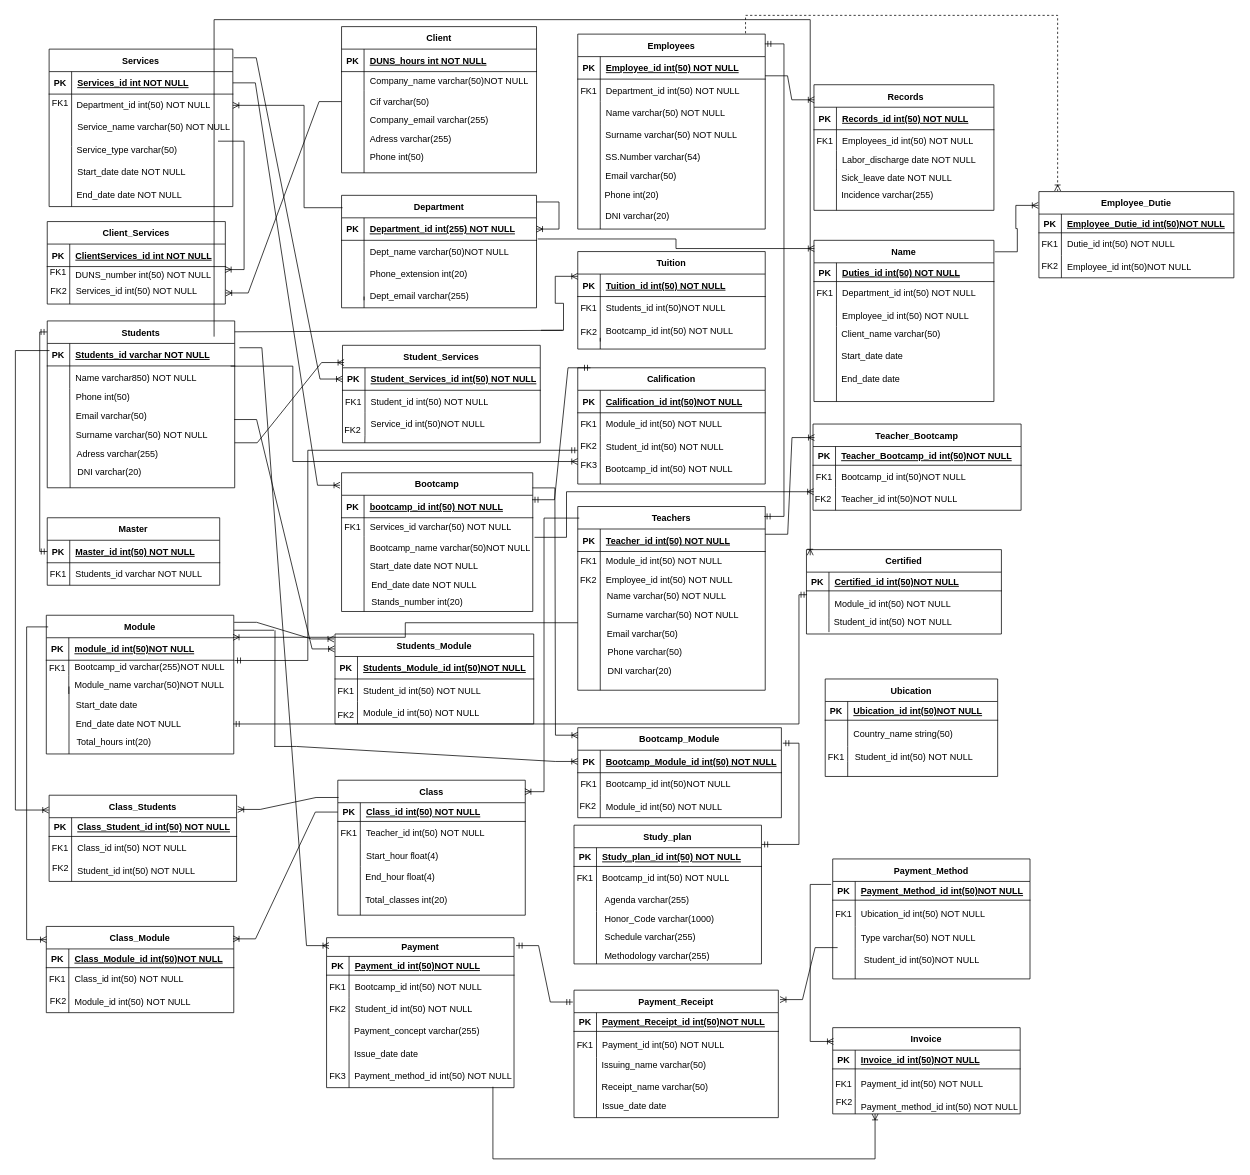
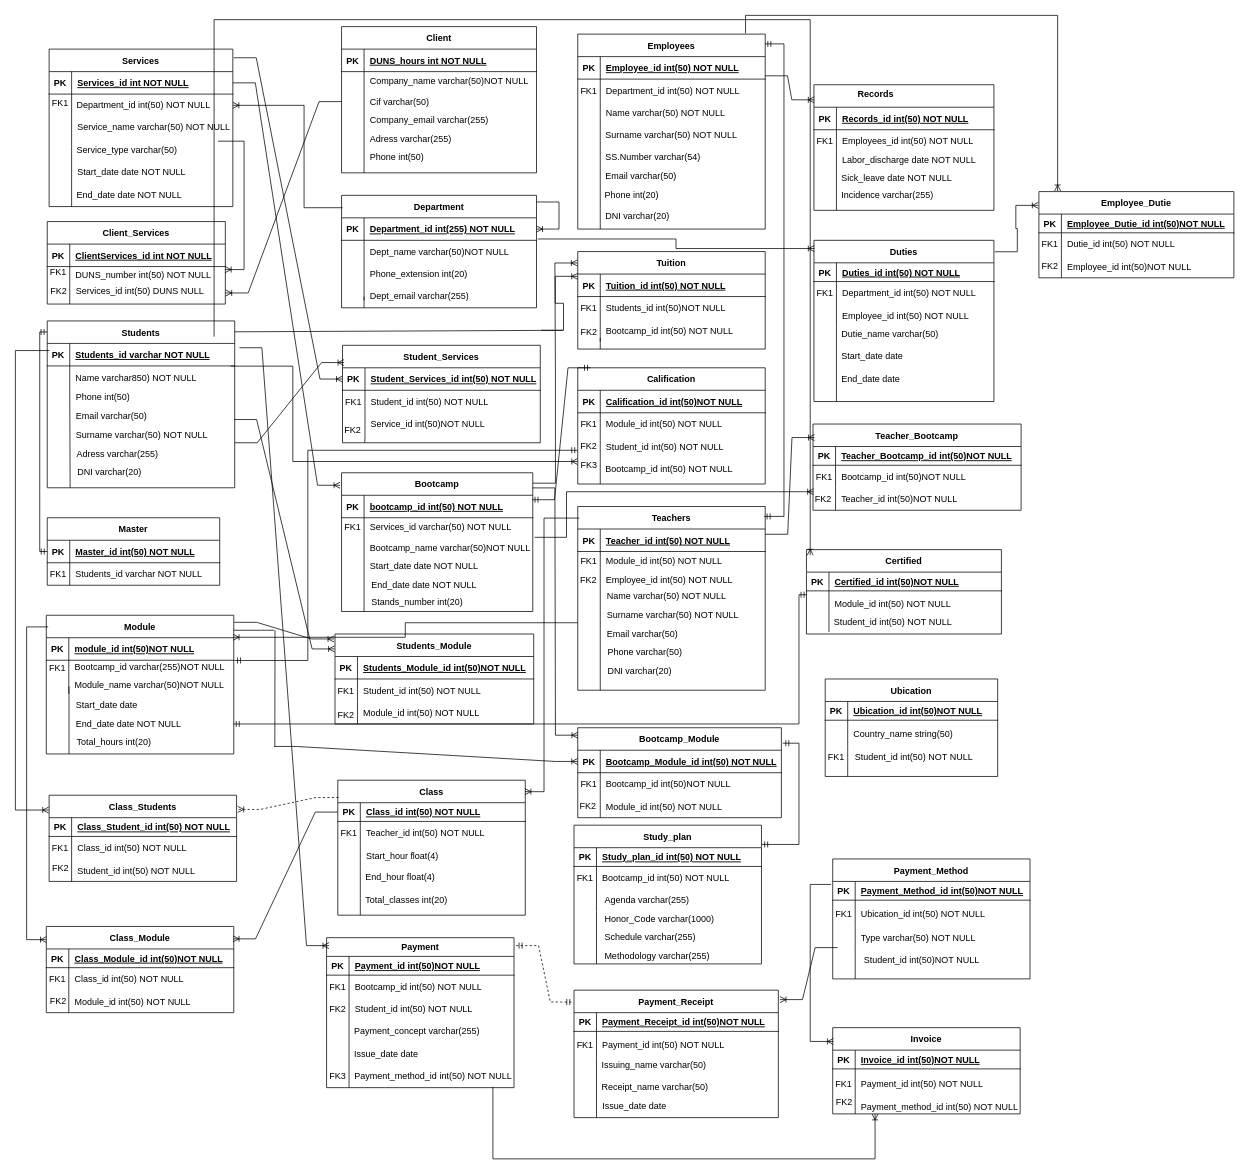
edge "Employees" -> "Employee_Dutie": style dashed -> solid
node "Records": moved (906, 98) -> (876, 94)
node "Name": label "Name" -> "Duties"
node "Services_id int(50) NOT NULL": label "Services_id int(50) NOT NULL" -> "Services_id int(50) DUNS NULL"
node "Client_name varchar(50)": label "Client_name varchar(50)" -> "Dutie_name varchar(50)"
edge "Bootcamp" -> "Tuition": added
edge "Class" -> "Class_Students": style solid -> dashed
edge "Payment" -- "Payment_Receipt": style solid -> dashed
